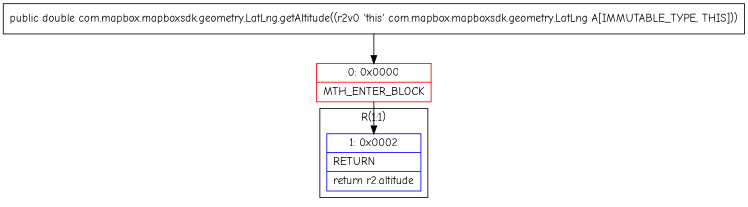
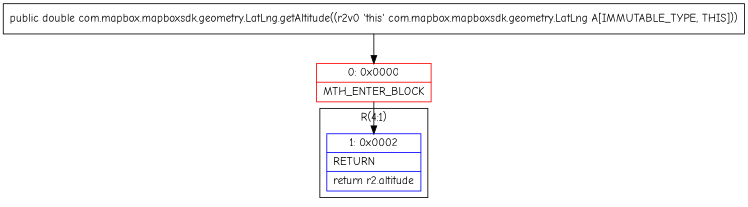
cluster "R(1:1)": label "R(1:1)" -> "R(4:1)"
